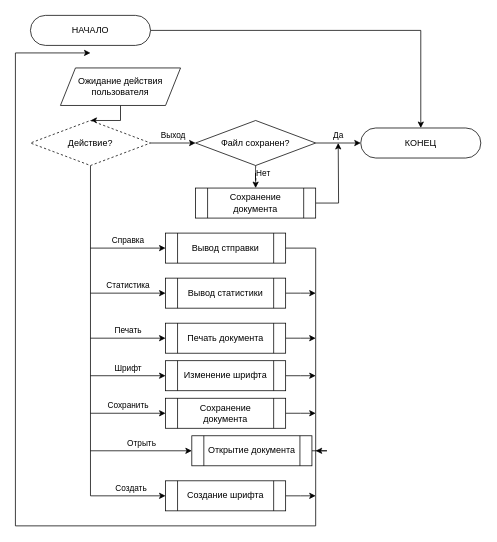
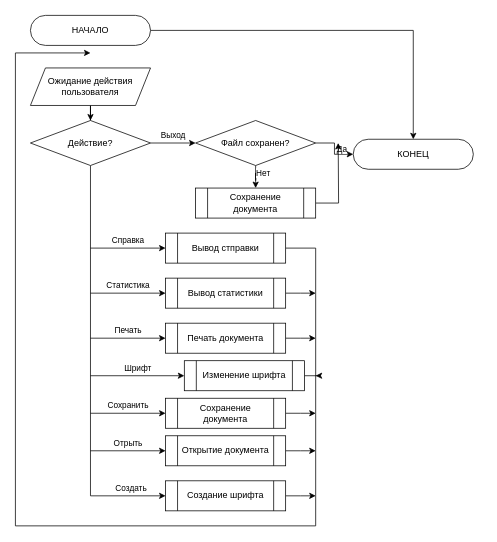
node "Ожидание действия пользователя": moved (120, 87) -> (90, 87)
node "Действие?": style dashed -> solid
node "КОНЕЦ": moved (420, 143) -> (413, 154)
node "Изменение шрифта": moved (225, 375) -> (244, 375)
node "Открытие документа": moved (252, 450) -> (225, 450)
